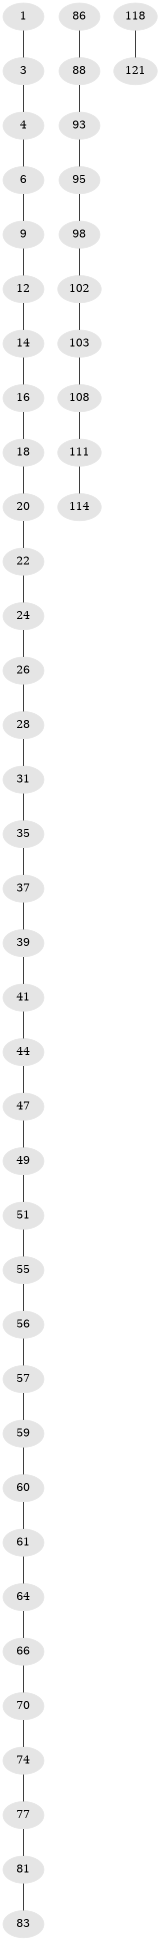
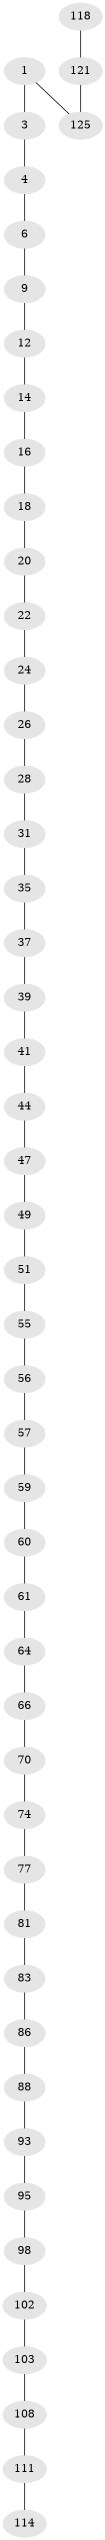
node "125": added
edge "83" -- "86": added
